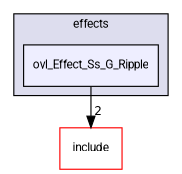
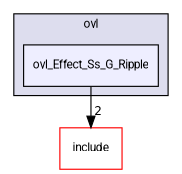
cluster "effects": label "effects" -> "ovl"
